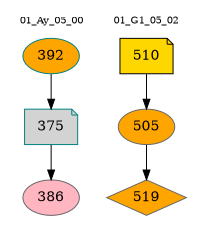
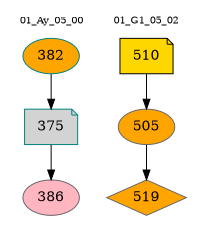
node "392": label "392" -> "382"
